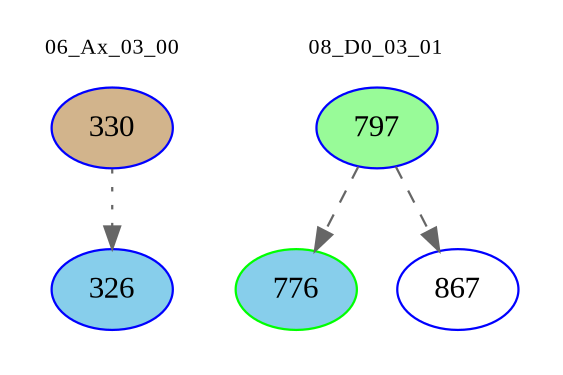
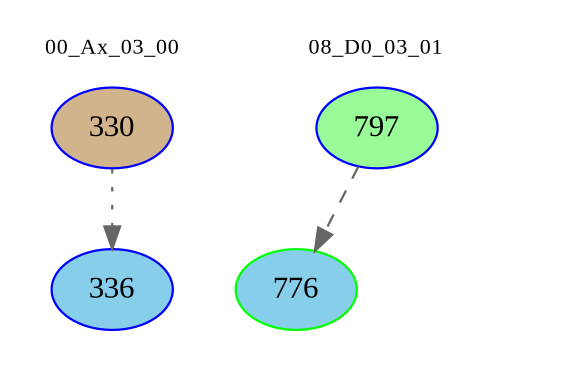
cluster "06_Ax_03_00": label "06_Ax_03_00" -> "00_Ax_03_00"
node "326": label "326" -> "336"
node "867": removed
